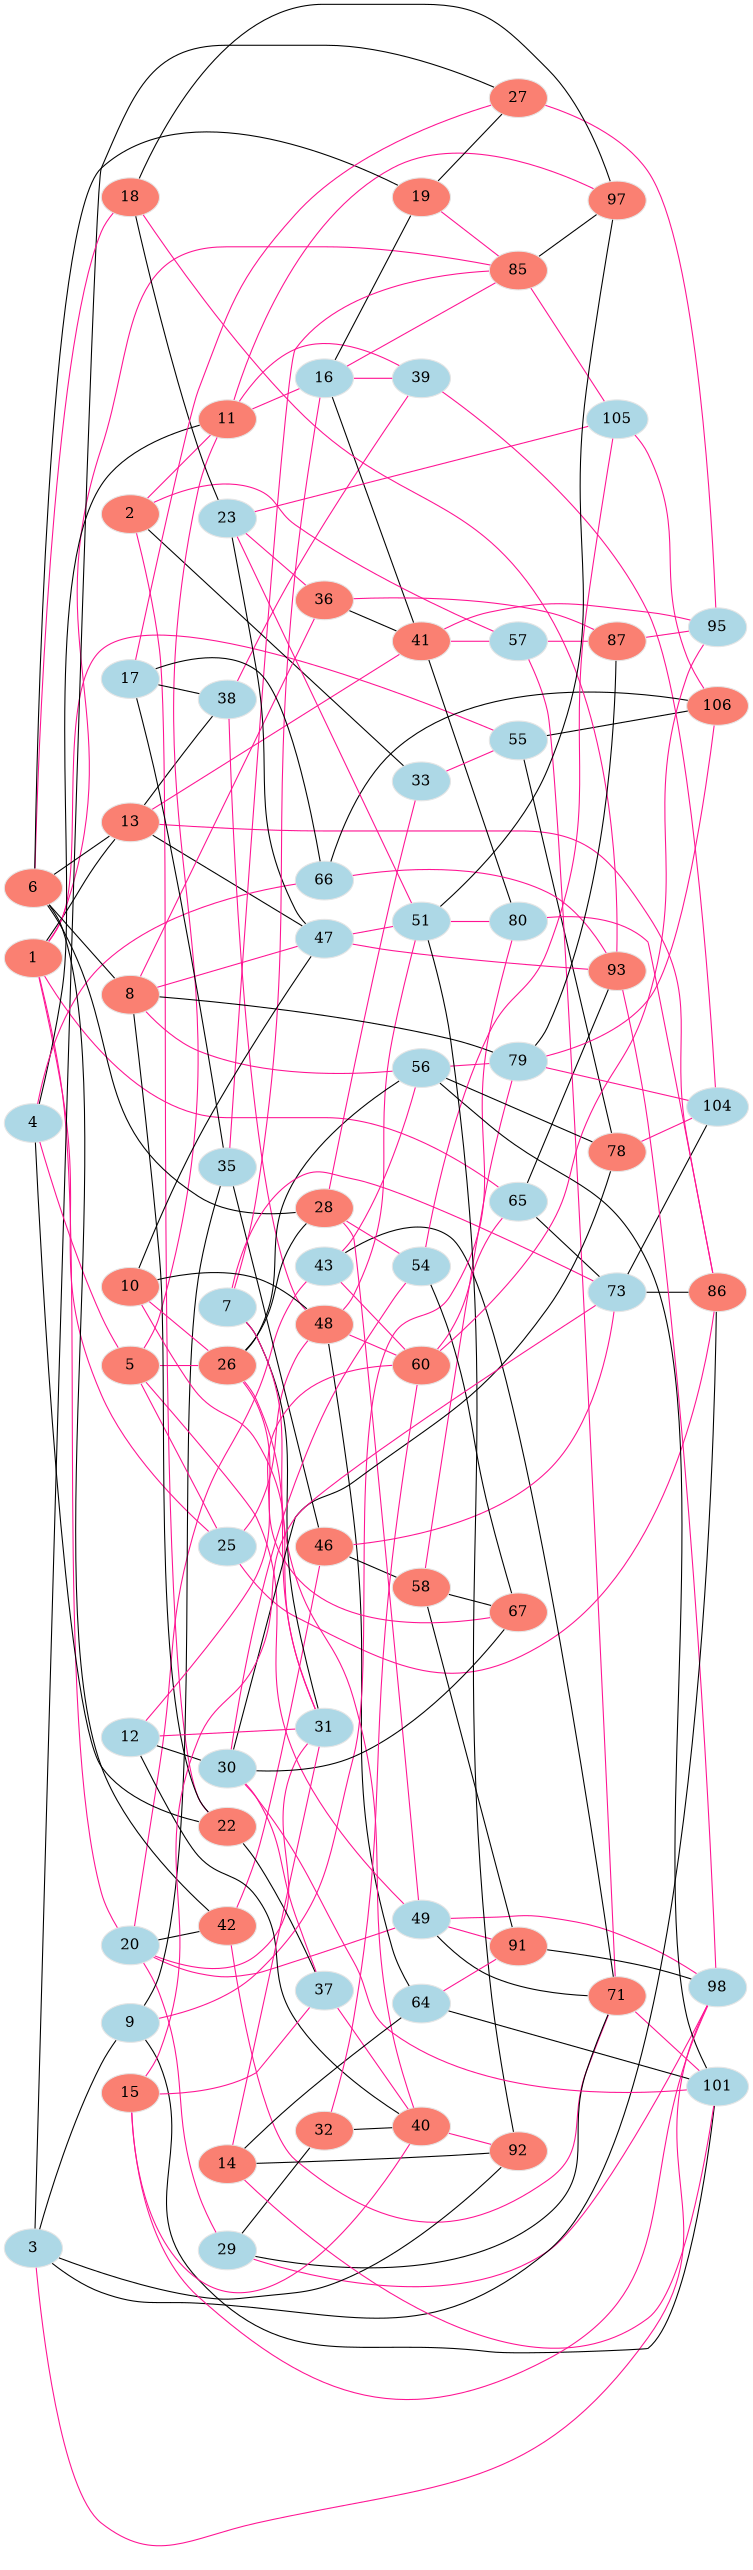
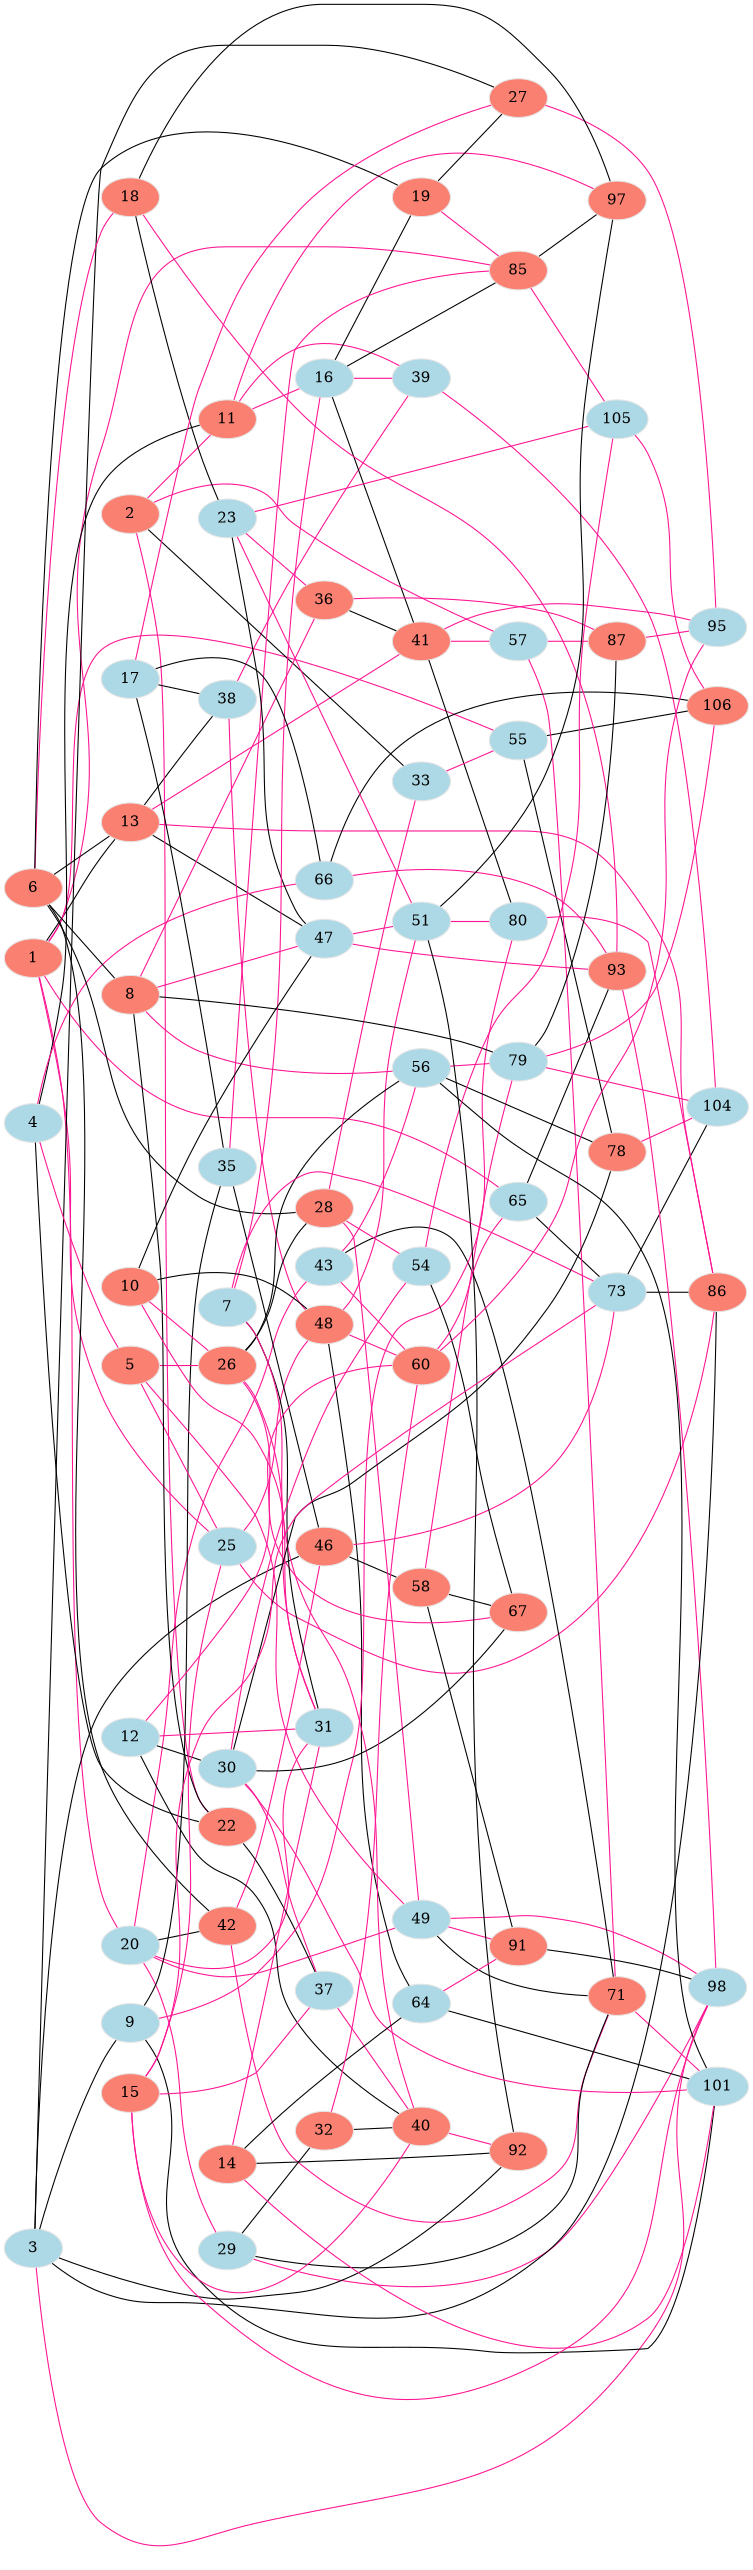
edge "85" -- "16": color deeppink -> black
edge "11" -- "5": removed
edge "25" -- "15": added
edge "46" -- "3": added
